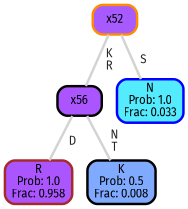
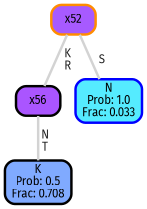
node "R Prob: 1.0 Frac: 0.958": removed
node "K Prob: 0.5 Frac: 0.008": label "K Prob: 0.5 Frac: 0.008" -> "K Prob: 0.5 Frac: 0.708"
